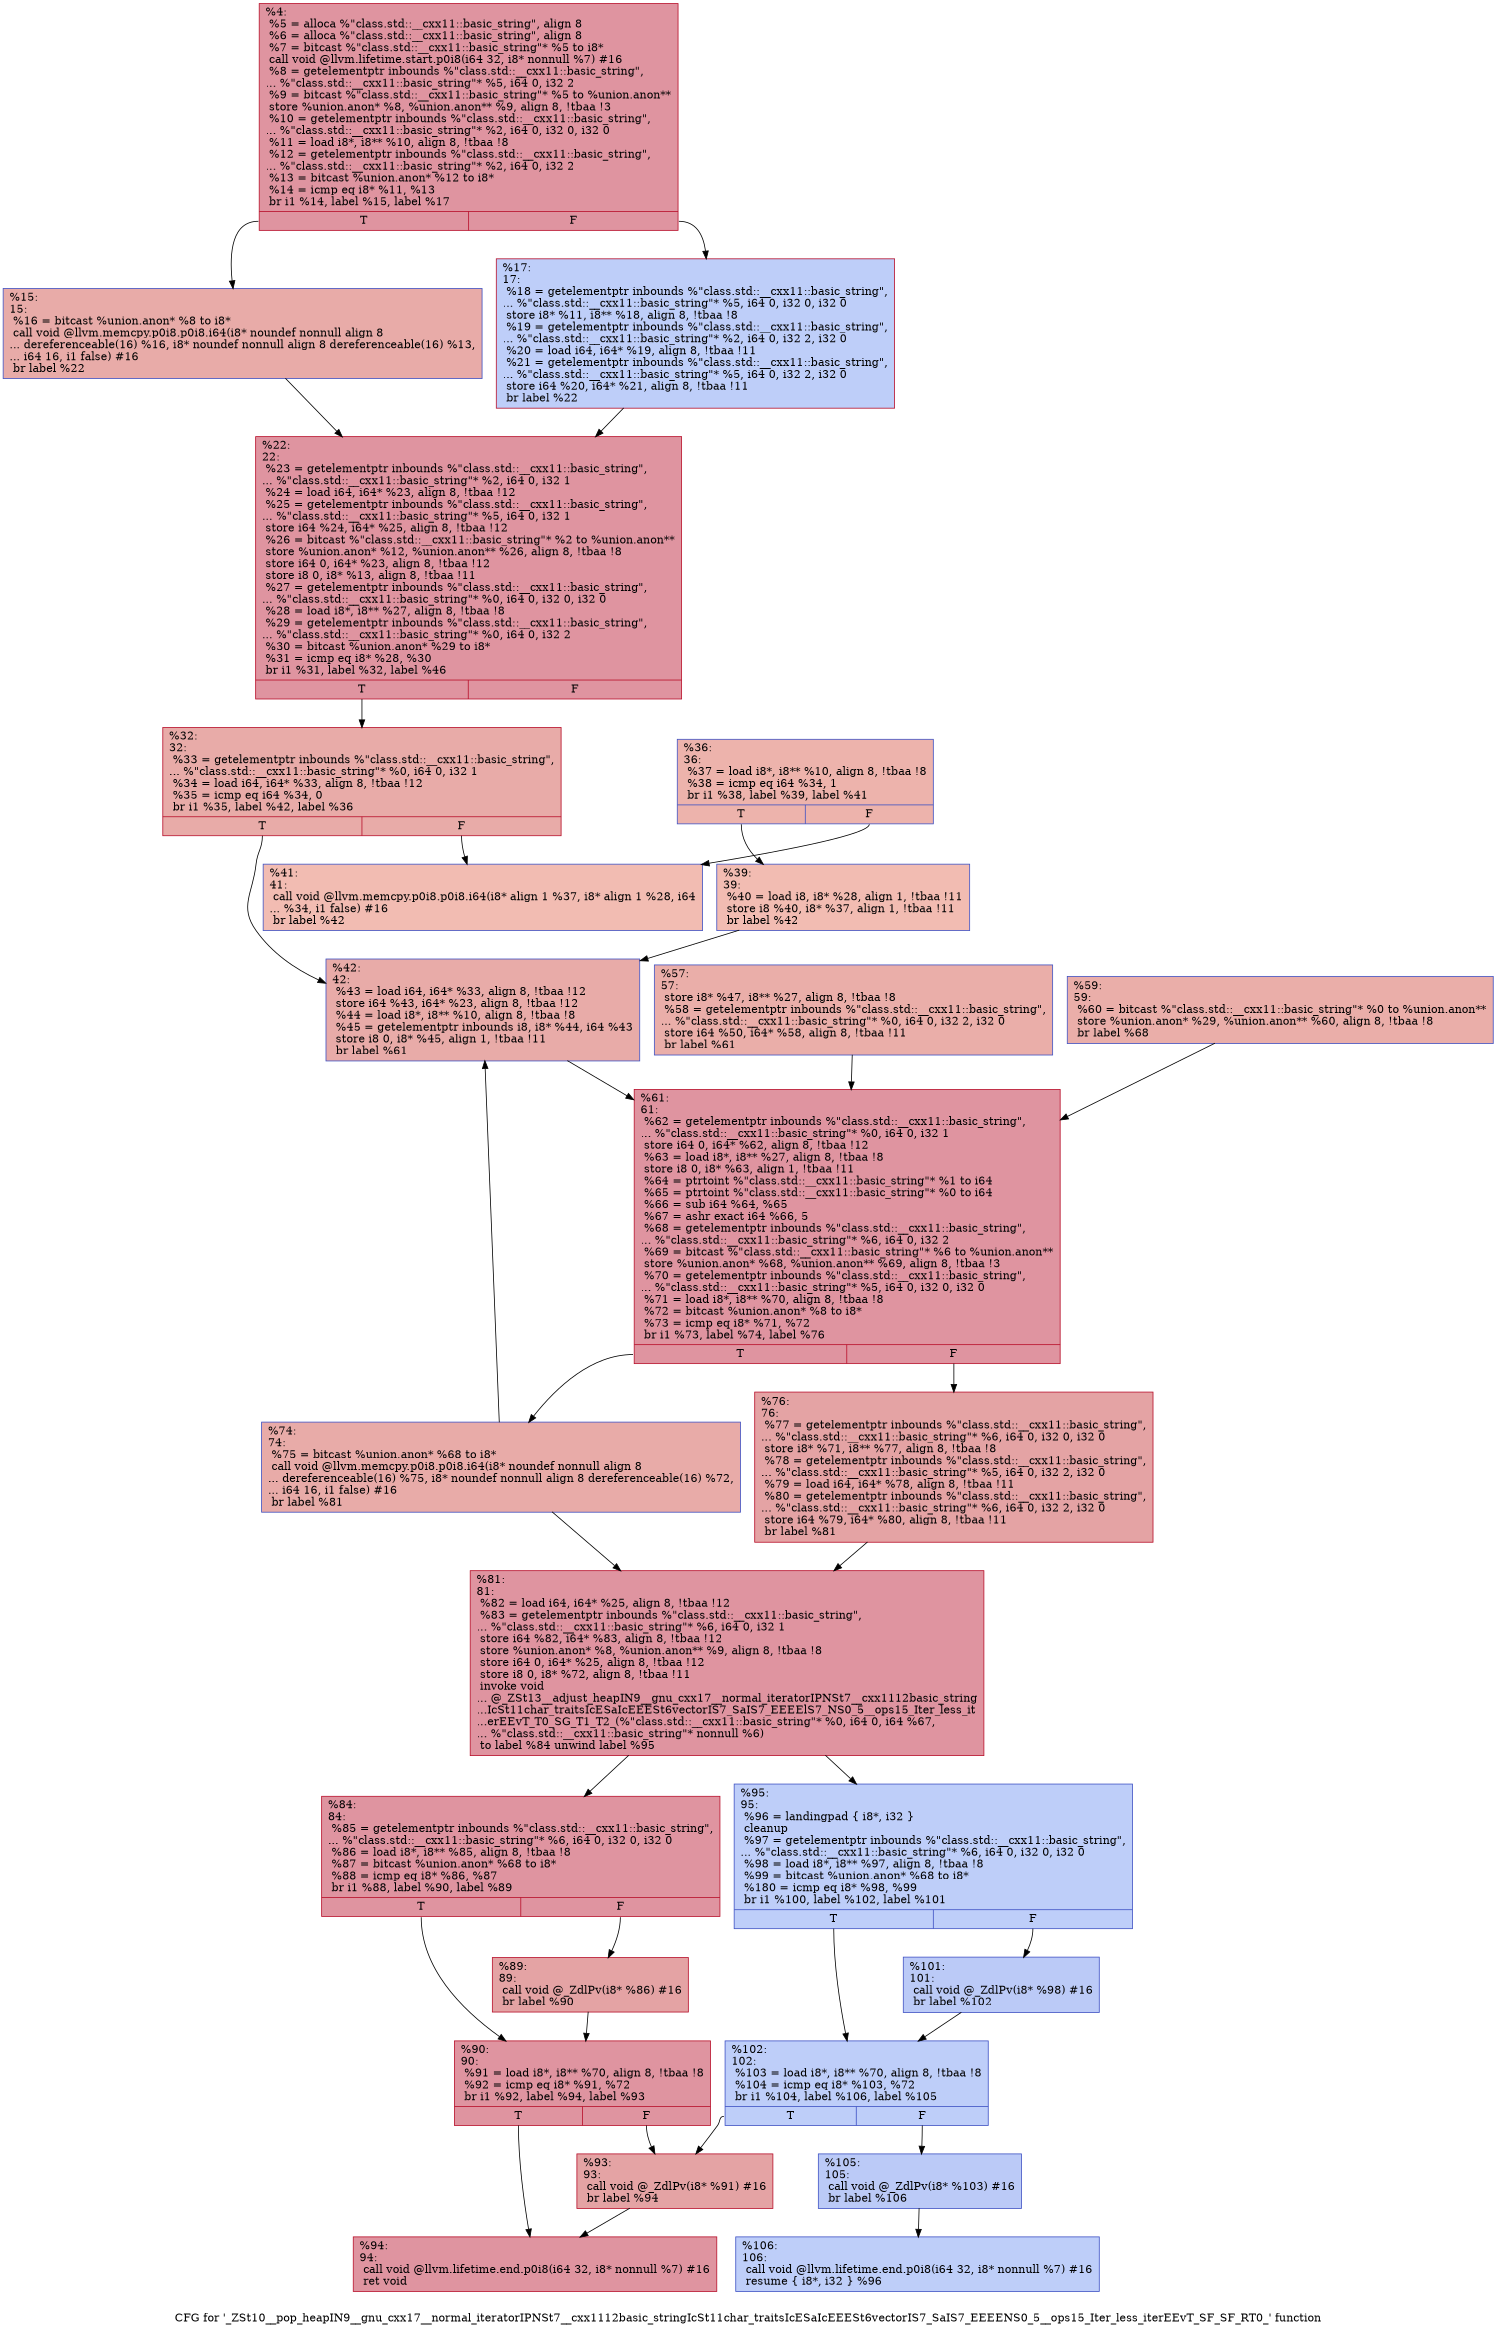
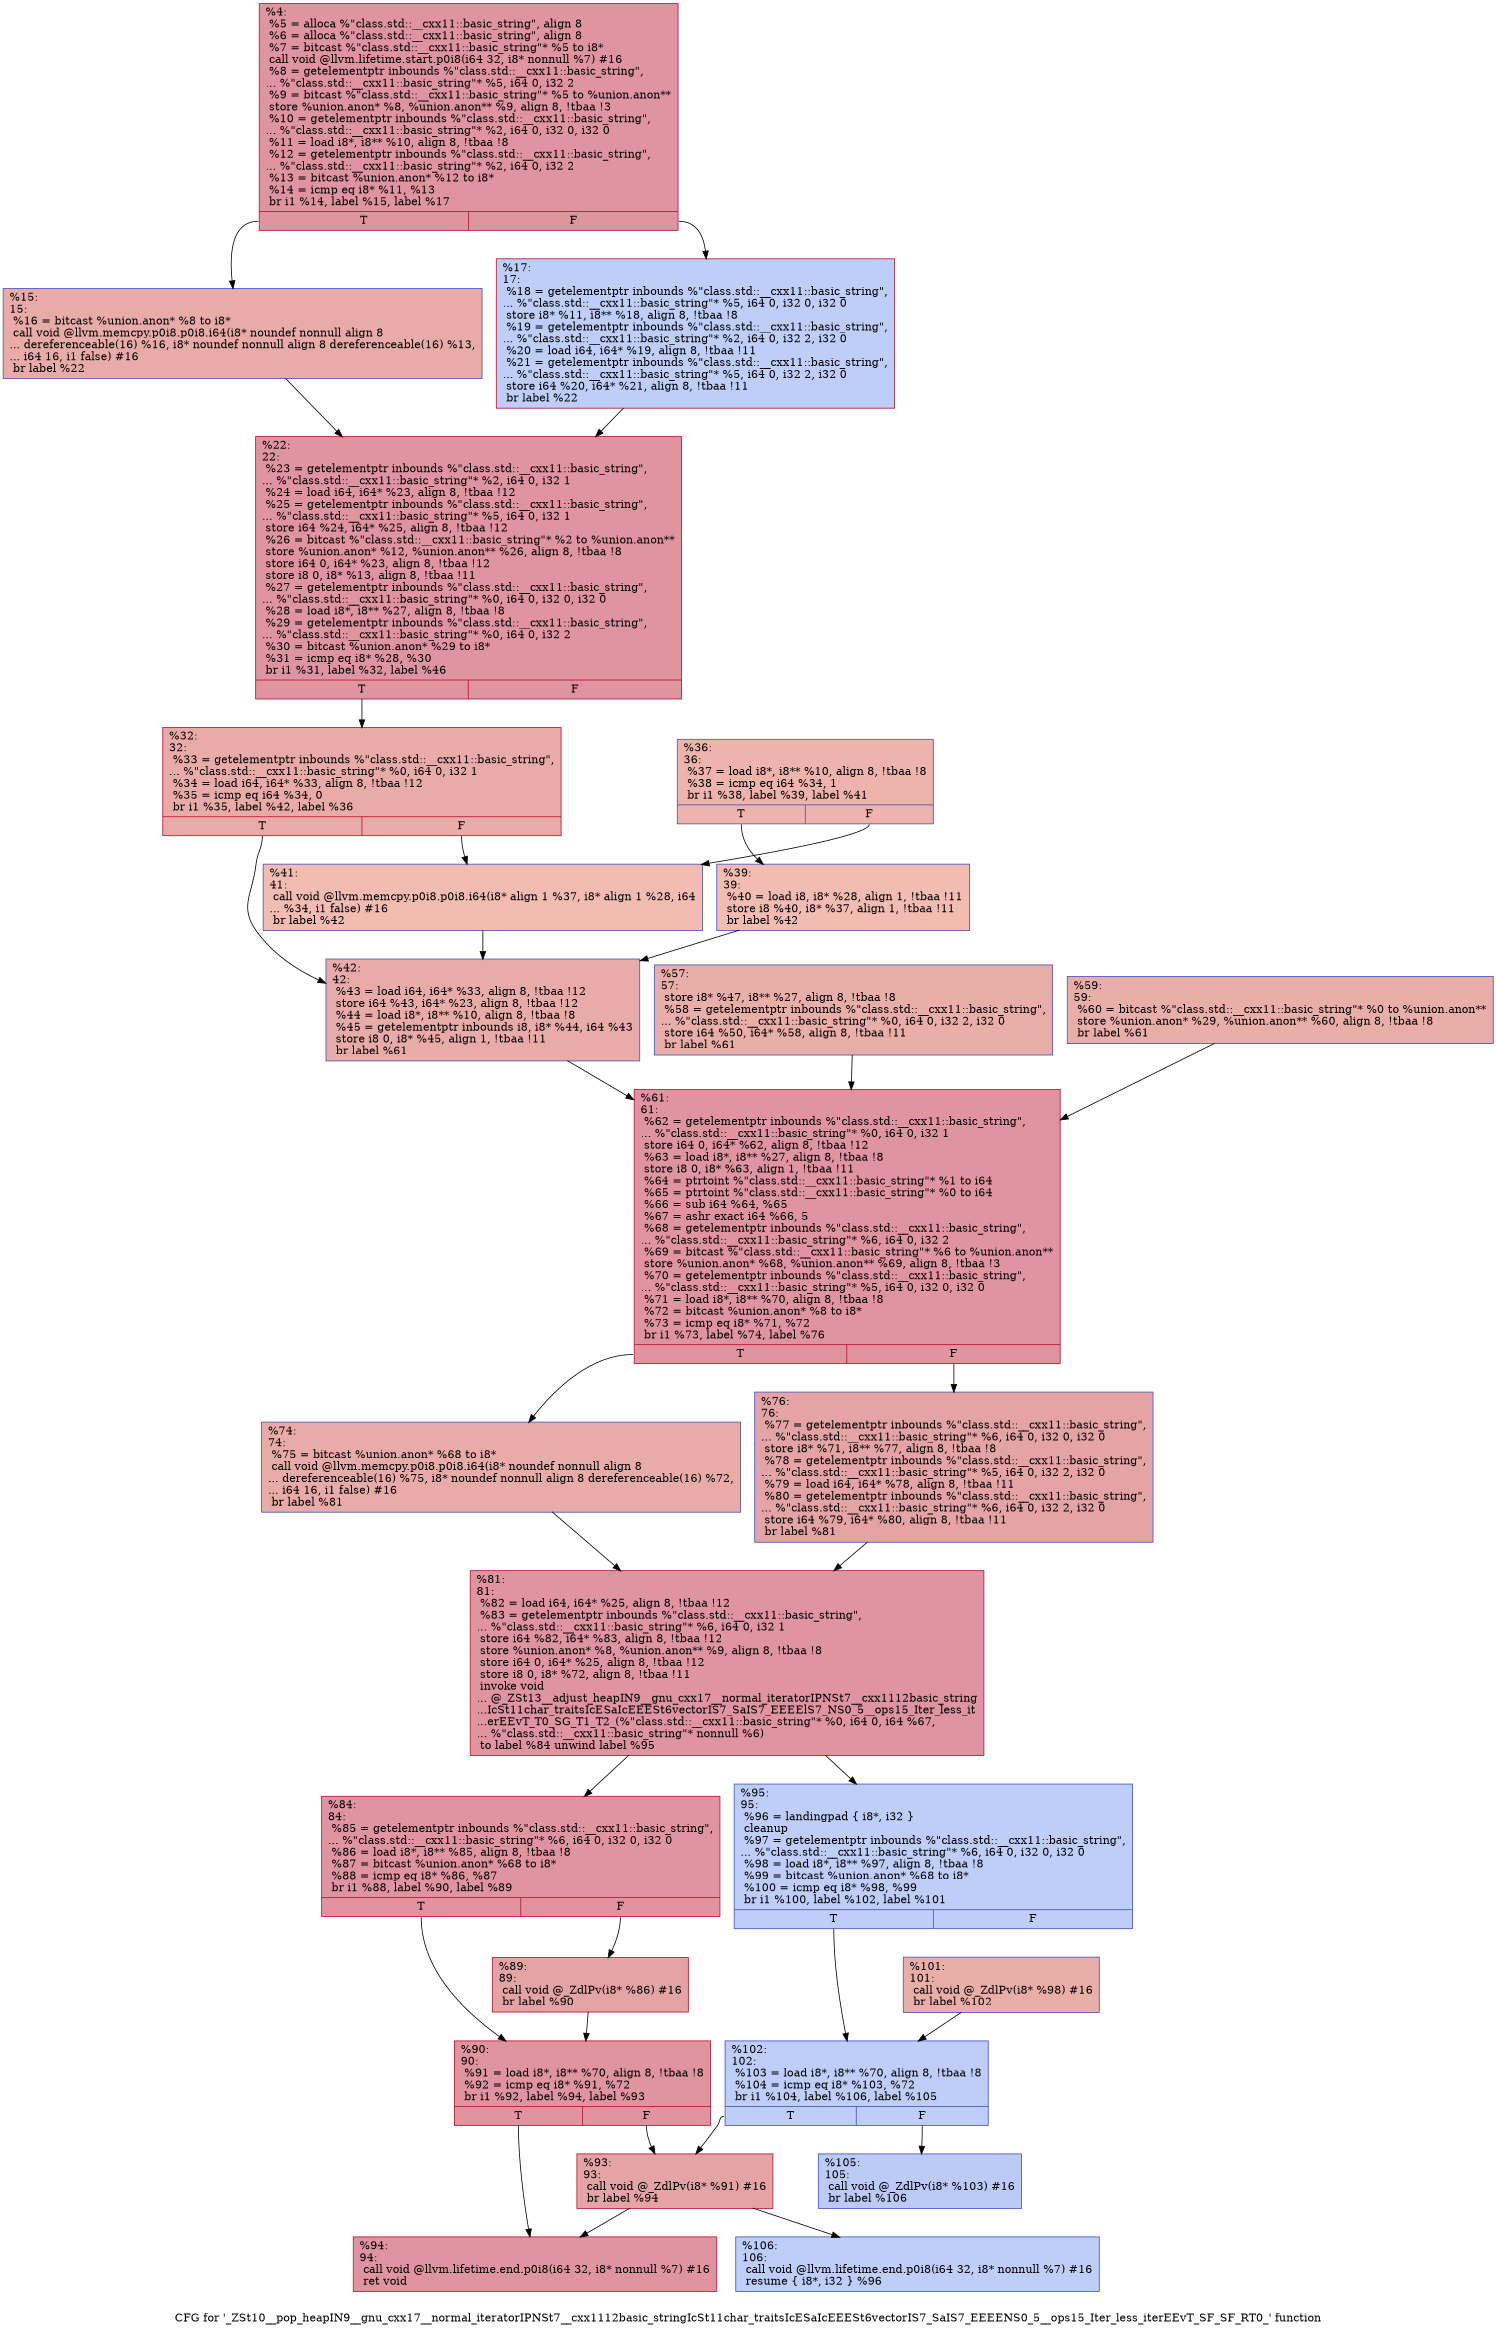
node "%59:": text "br label %68" -> "br label %61"
edge "%74:" -> "%42:": now "%41:" -> "%42:"
node "%76:": color #b70d28ff -> #3d50c3ff
node "%95:": text "%180 = icmp eq i8* %98, %99" -> "%100 = icmp eq i8* %98, %99"
edge "%95:" -> "%101:": removed
node "%101:": fillcolor #6687ed70 -> #d0473d70
edge "%105:" -> "%106:": now "%93:" -> "%106:"
